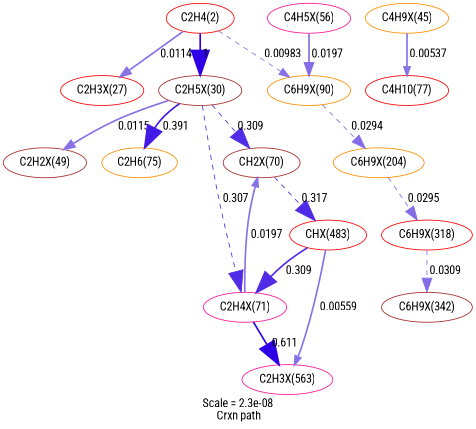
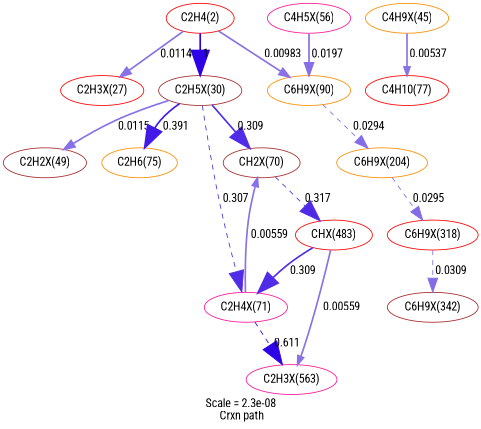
edge "C2H4(2)" -> "C6H9X(90)": style dashed -> bold
edge "C2H5X(30)" -> "CH2X(70)": style dashed -> bold
edge "C2H4X(71)" -> "CH2X(70)": label " 0.0197" -> " 0.00559"
edge "C2H4X(71)" -> "C2H3X(563)": style bold -> dashed
